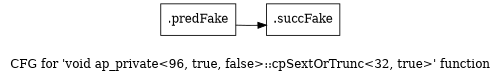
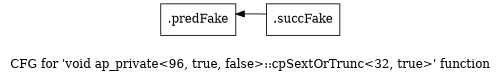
edge ".predFake" -> ".succFake": reversed
